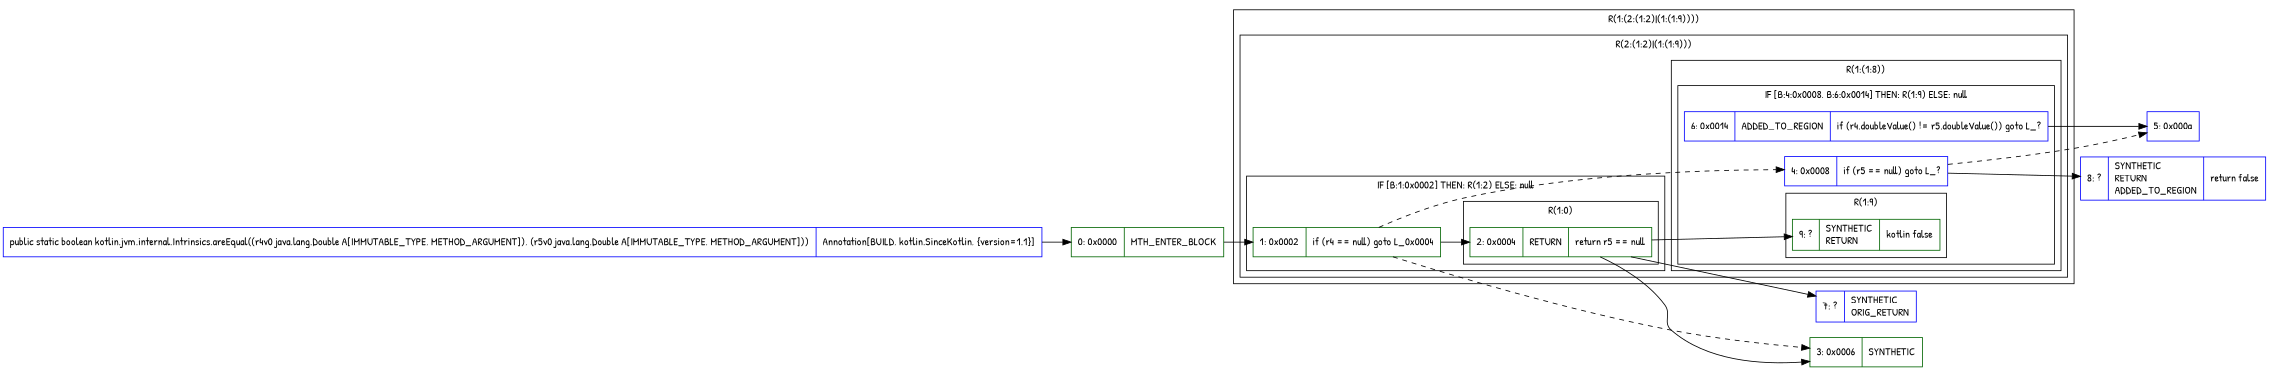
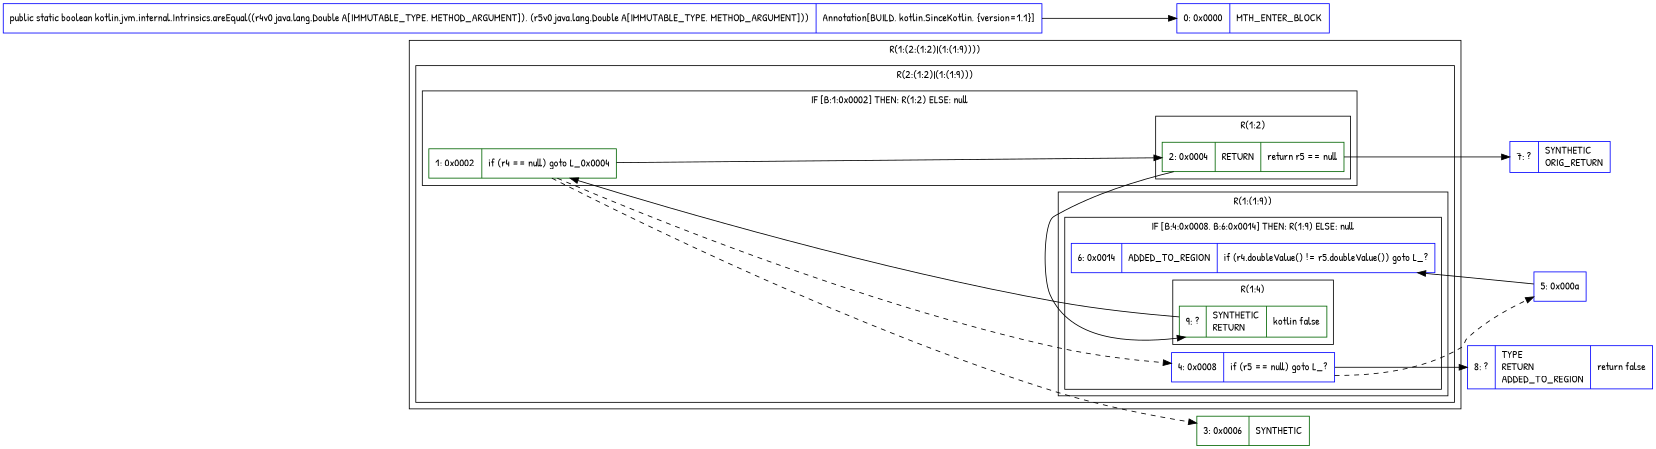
cluster "R(1:(1:8))": label "R(1:(1:8))" -> "R(1:(1:9))"
edge "6: 0x0014" -> "5: 0x000a": reversed
node "8: ?": text "SYNTHETIC" -> "TYPE"
cluster "R(1:9)": label "R(1:9)" -> "R(1:4)"
cluster "R(1:0)": label "R(1:0)" -> "R(1:2)"
node "0: 0x0000": color darkgreen -> blue
edge "0: 0x0000" -> "1: 0x0002": now "9: ?" -> "1: 0x0002"
edge "2: 0x0004" -> "3: 0x0006": removed
